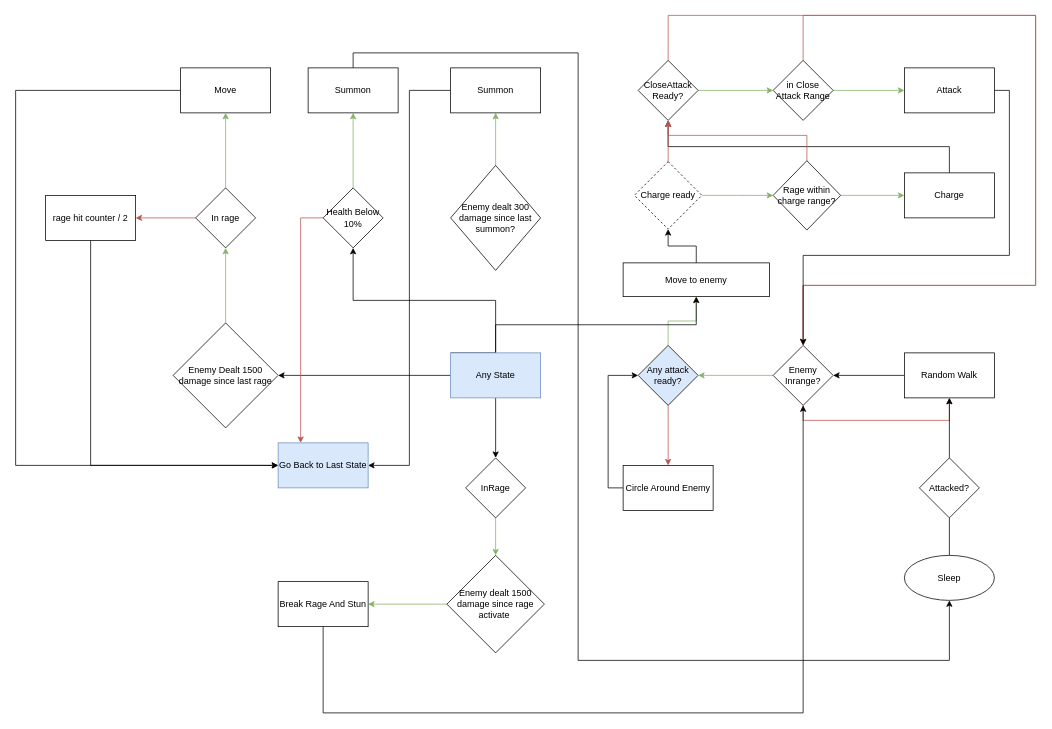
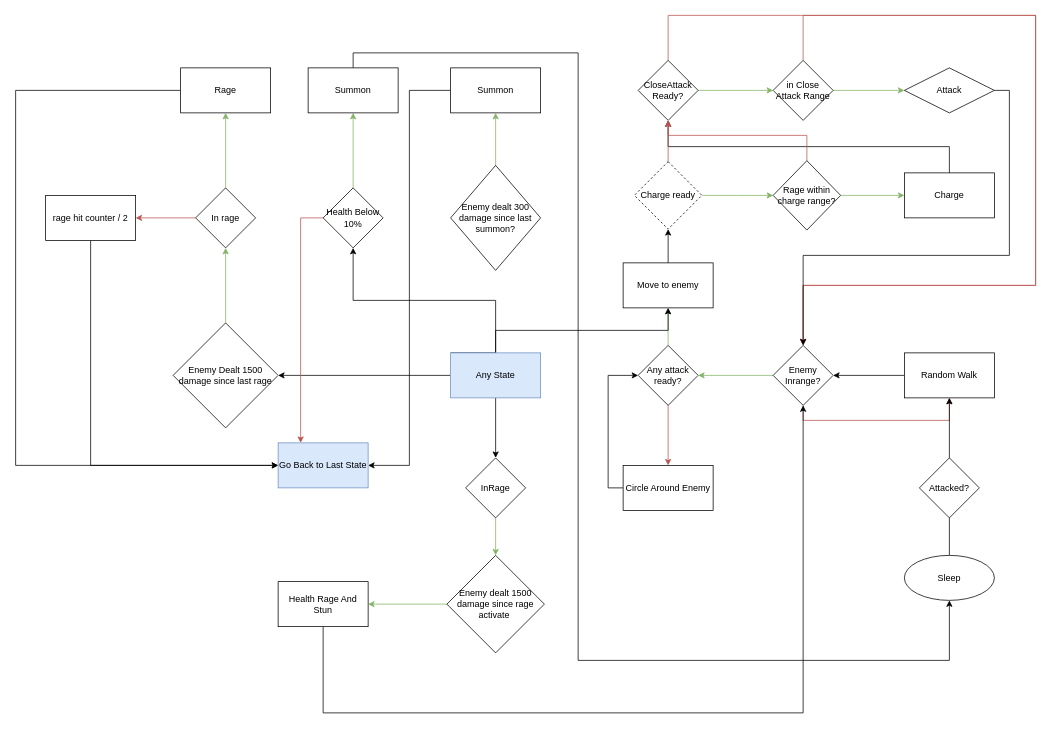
node "Move": label "Move" -> "Rage"
node "Attack": shape rectangle -> diamond
node "Move to enemy": size 146x34 -> 90x45
node "Any attack ready?": fillcolor #dae8fc -> #ffffff
node "Break Rage And Stun": label "Break Rage And Stun" -> "Health Rage And Stun"
